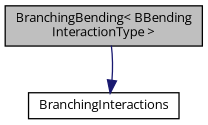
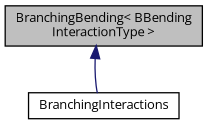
edge "BranchingBending< BBending InteractionType >" -> "BranchingInteractions": reversed
